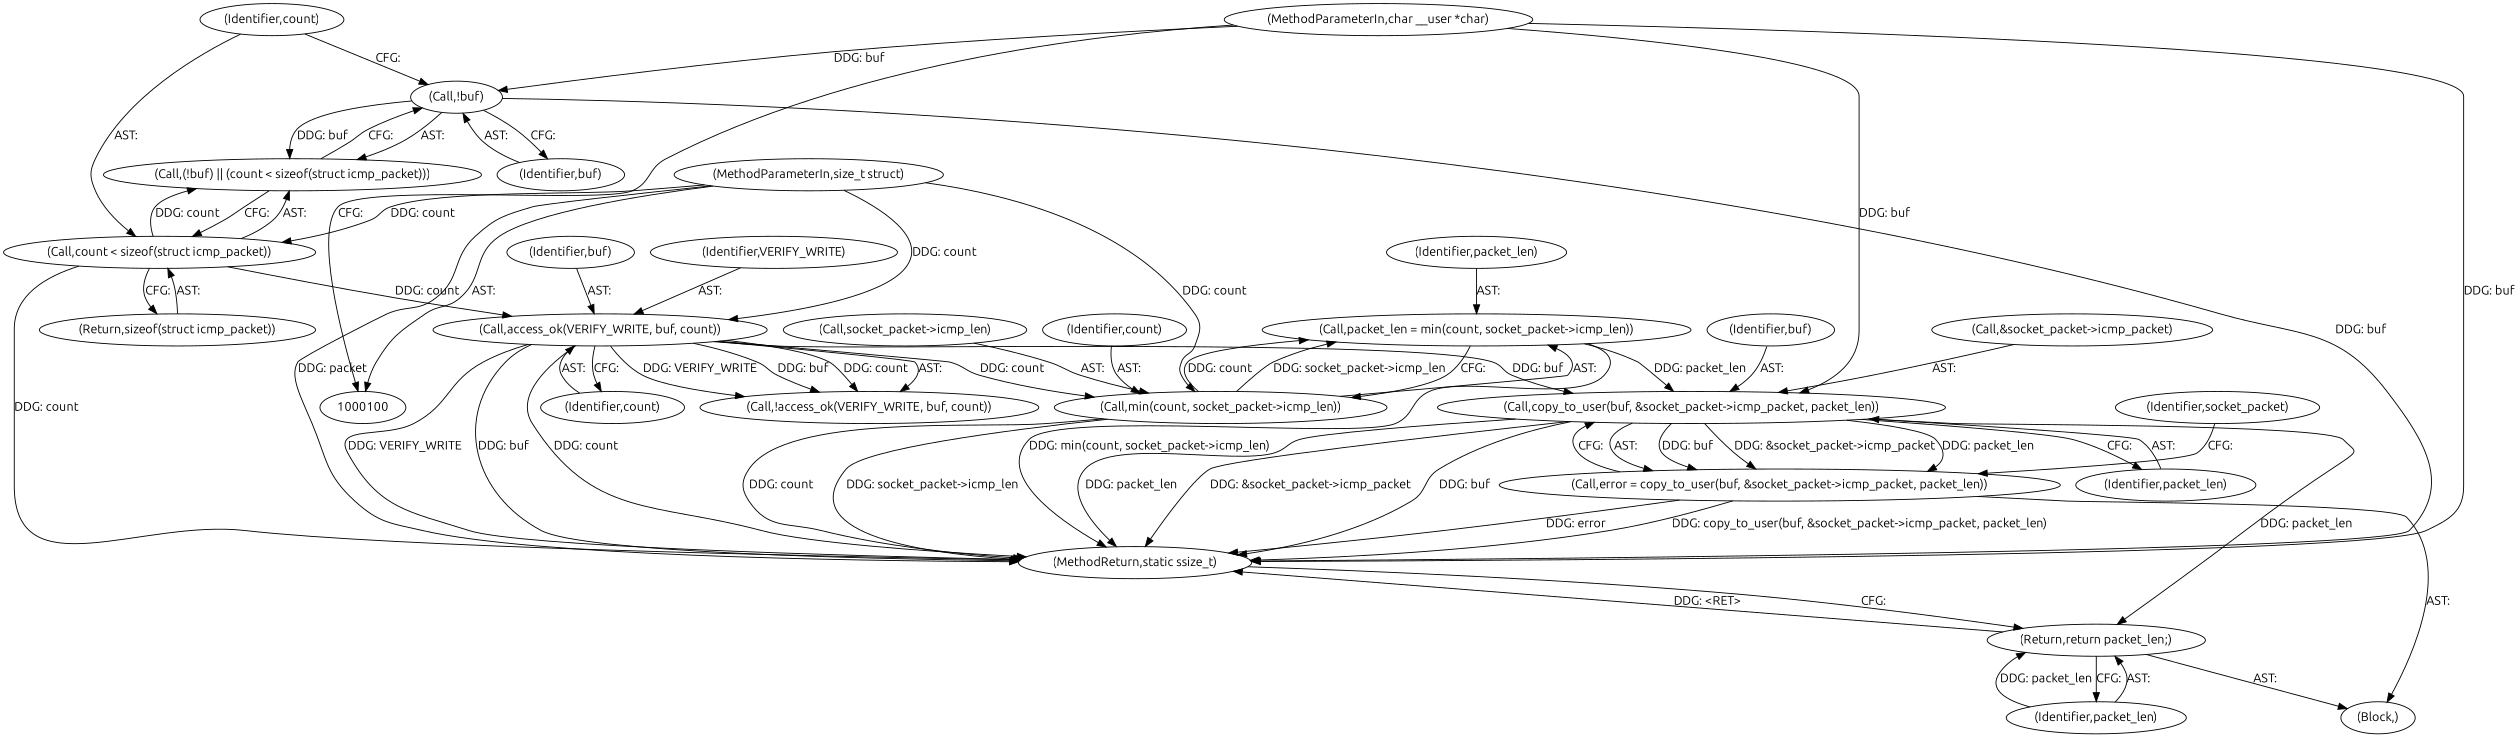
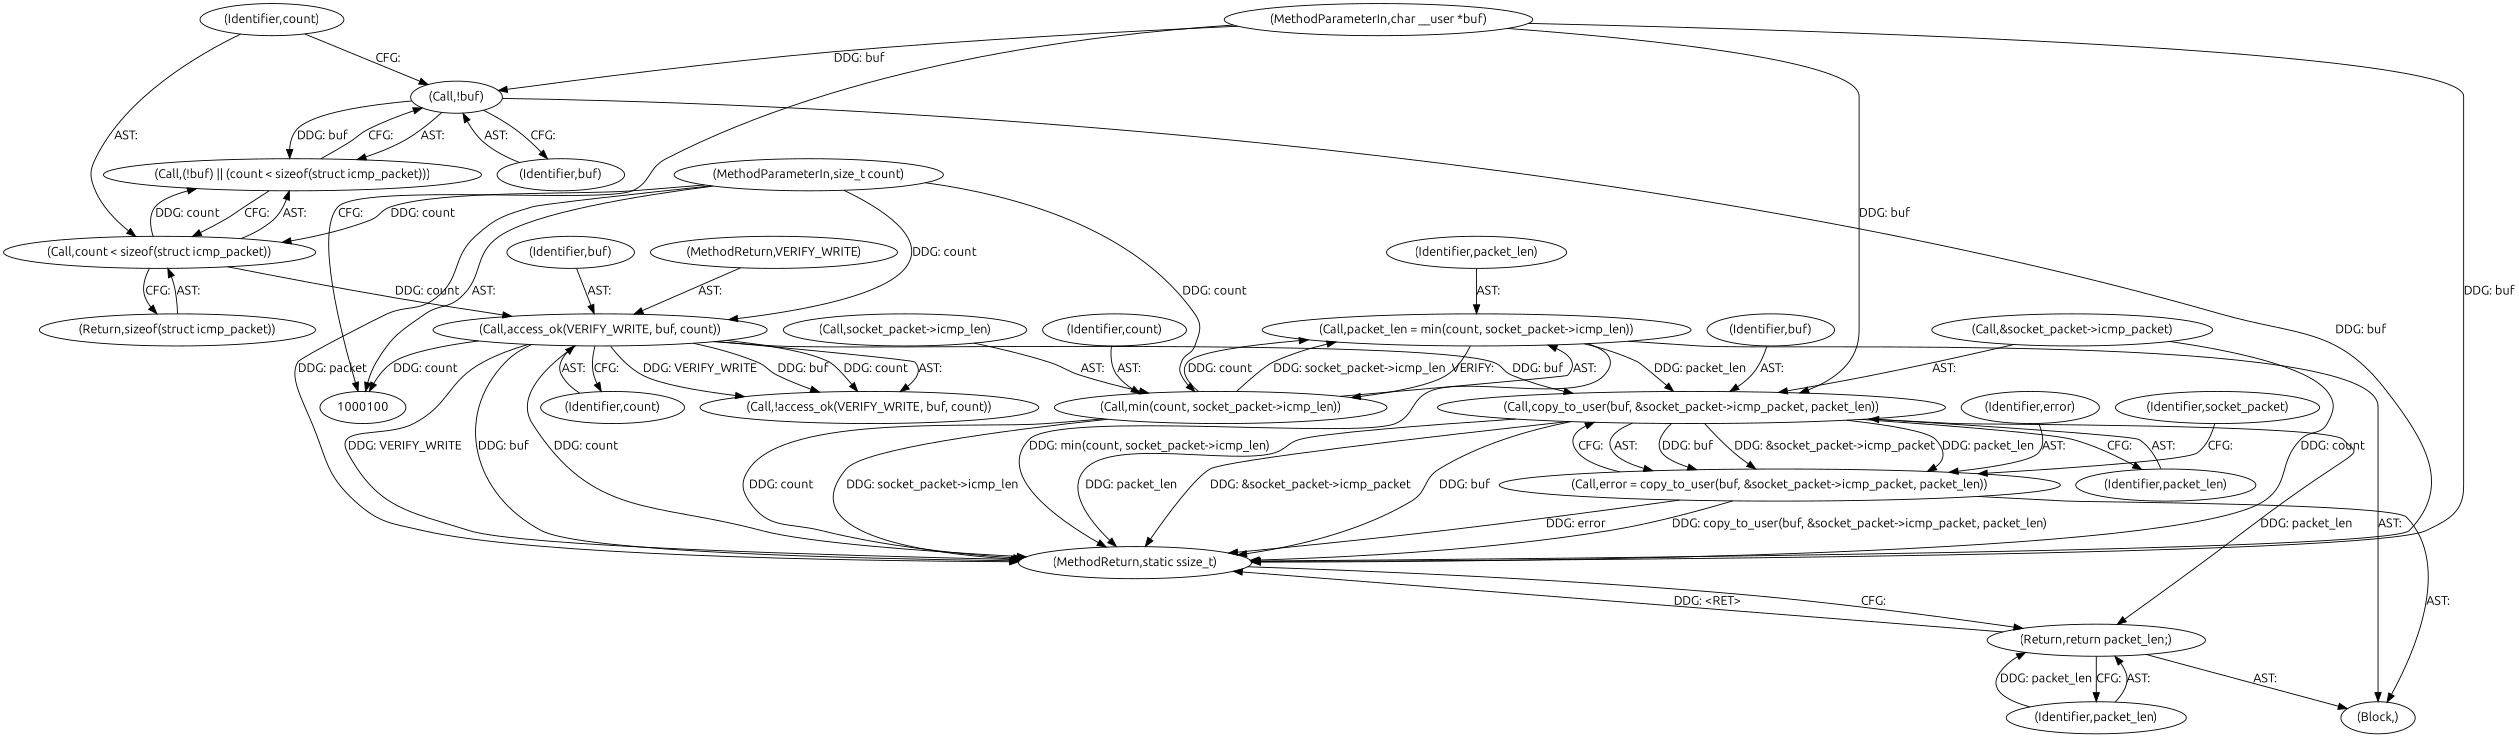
node "(MethodParameterIn,char __user *char)": label "(MethodParameterIn,char __user *char)" -> "(MethodParameterIn,char __user *buf)"
node "(MethodParameterIn,size_t struct)": label "(MethodParameterIn,size_t struct)" -> "(MethodParameterIn,size_t count)"
node "(Identifier,VERIFY_WRITE)": label "(Identifier,VERIFY_WRITE)" -> "(MethodReturn,VERIFY_WRITE)"
edge "(Call,packet_len = min(count, socket_packet->icmp_len))" -> "(Block,)": added, label "AST:"
edge "(Call,access_ok(VERIFY_WRITE, buf, count))" -> "(Call,min(count, socket_packet->icmp_len))": now "(Call,access_ok(VERIFY_WRITE, buf, count))" -> "1000100"
edge "(Call,packet_len = min(count, socket_packet->icmp_len))" -> "(Call,min(count, socket_packet->icmp_len))": label "CFG: " -> "VERIFY: "
node "(Identifier,error)": added
edge "(Call,count < sizeof(struct icmp_packet))" -> "(MethodReturn,static ssize_t)": now "(Call,&socket_packet->icmp_packet)" -> "(MethodReturn,static ssize_t)"
